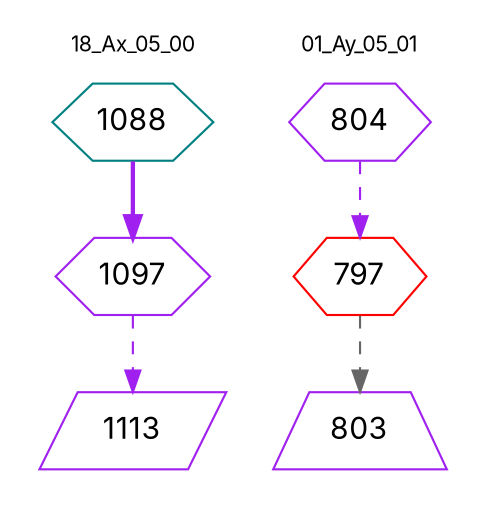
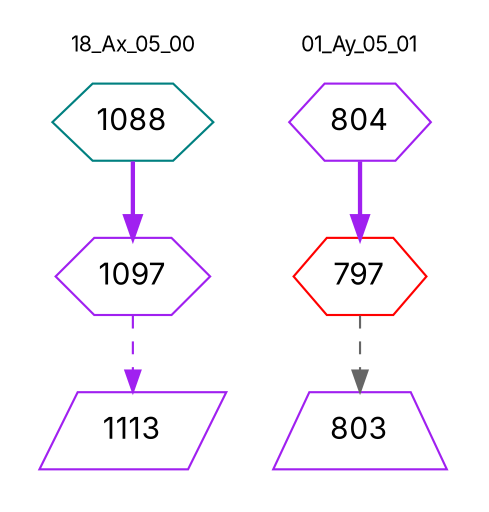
edge "804" -> "797": style dashed -> bold
